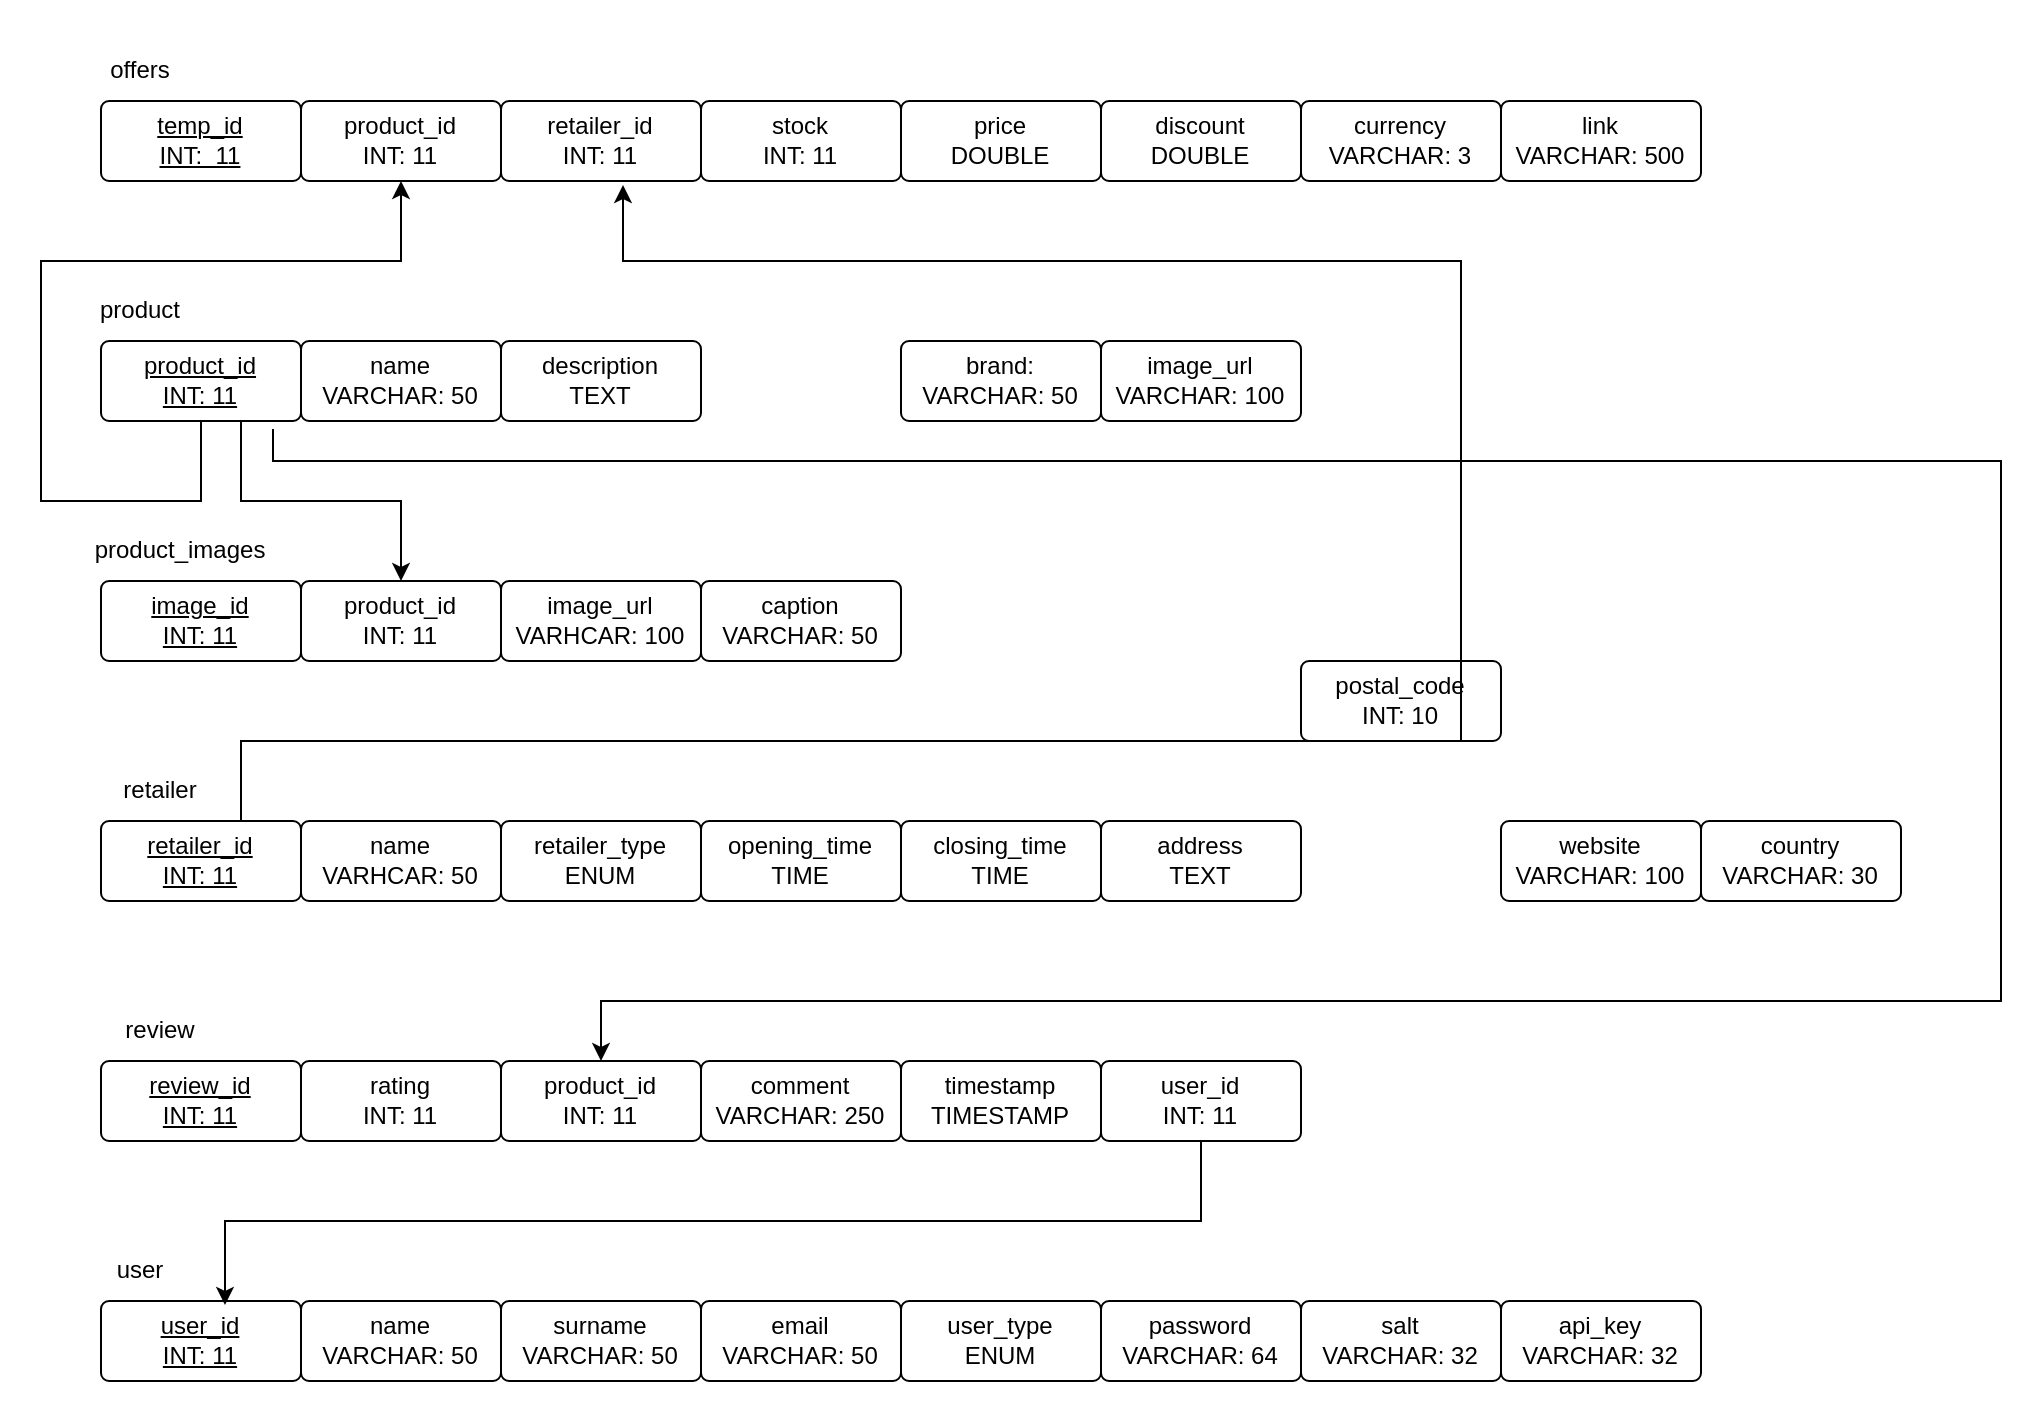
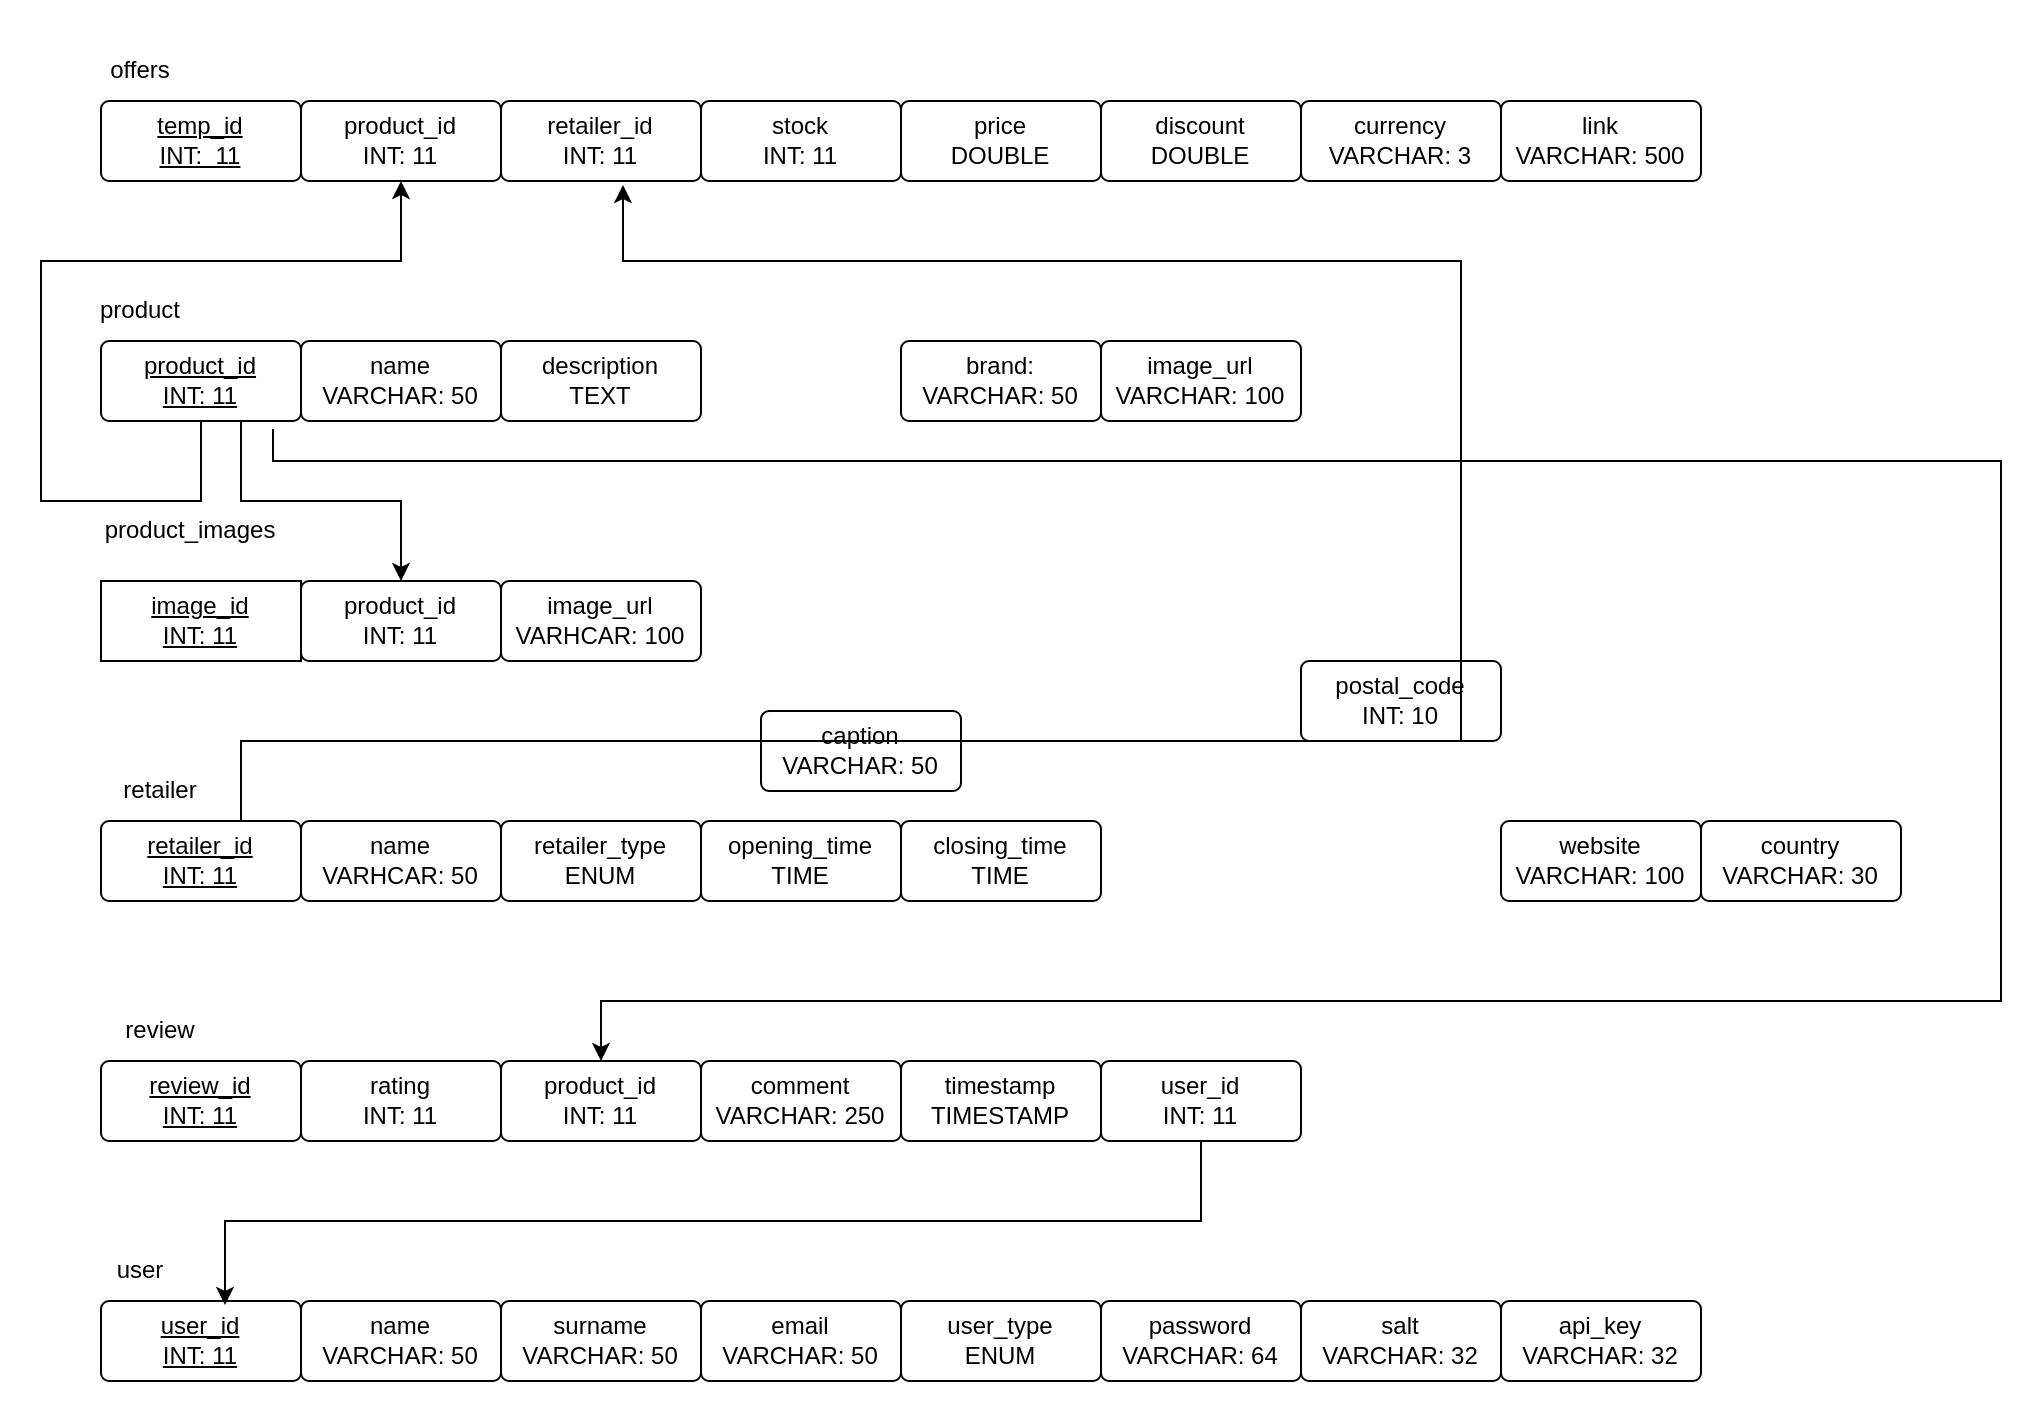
node "product_images": moved (181, 551) -> (191, 531)
node "image_id INT: 11": shape rounded rectangle -> rectangle
node "caption VARCHAR: 50": moved (801, 621) -> (861, 751)
node "address TEXT": removed
